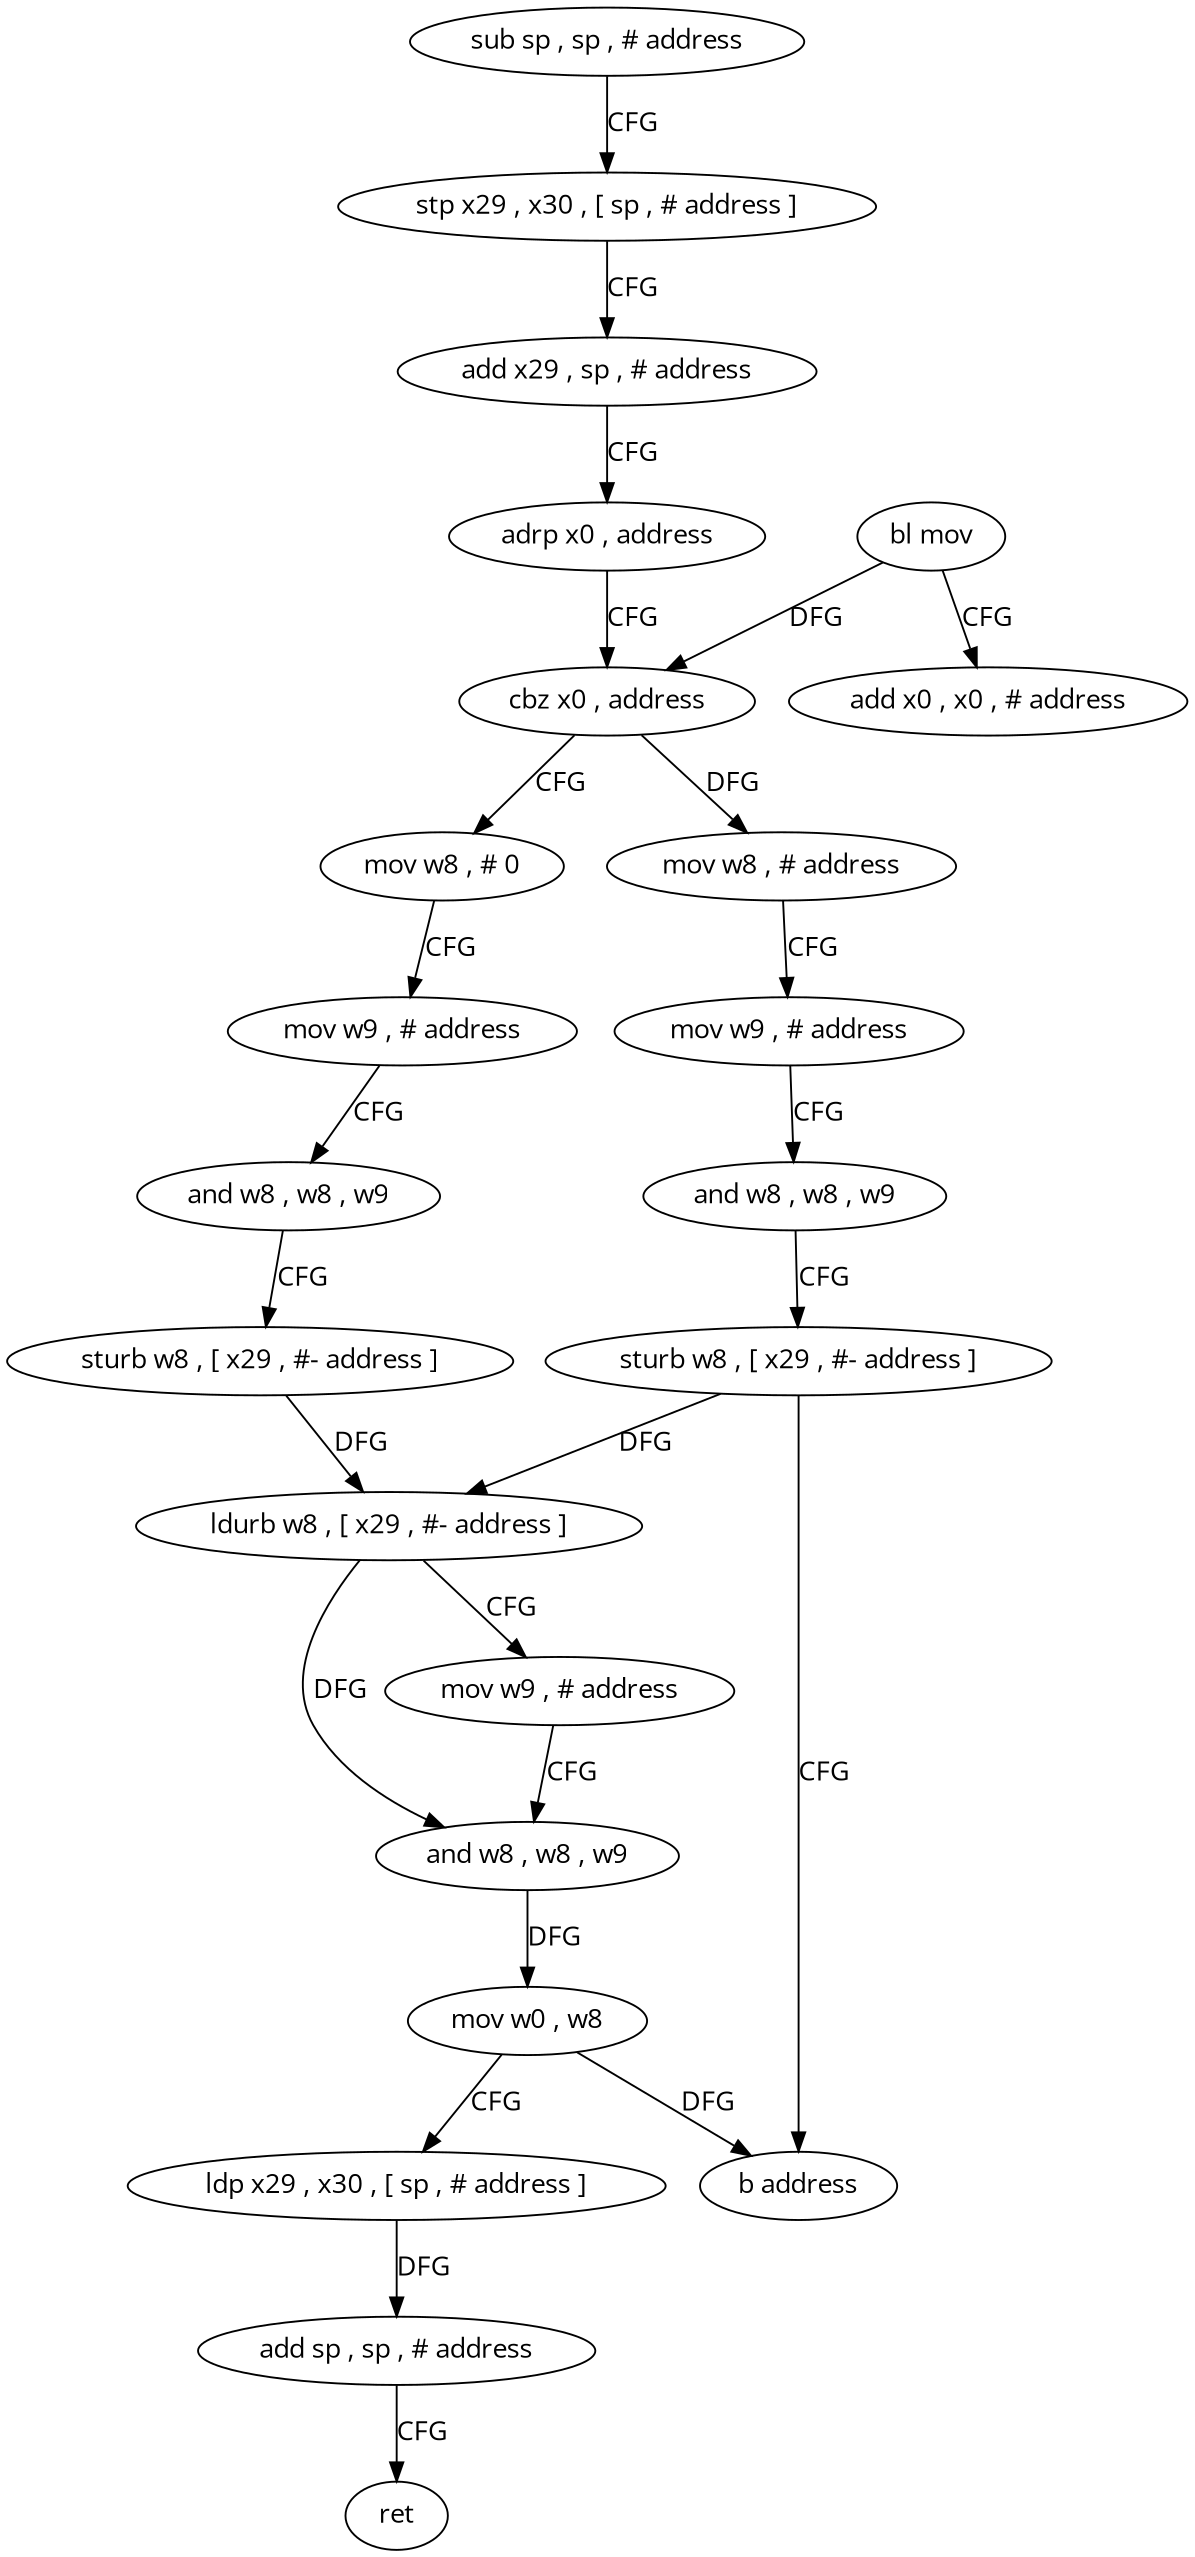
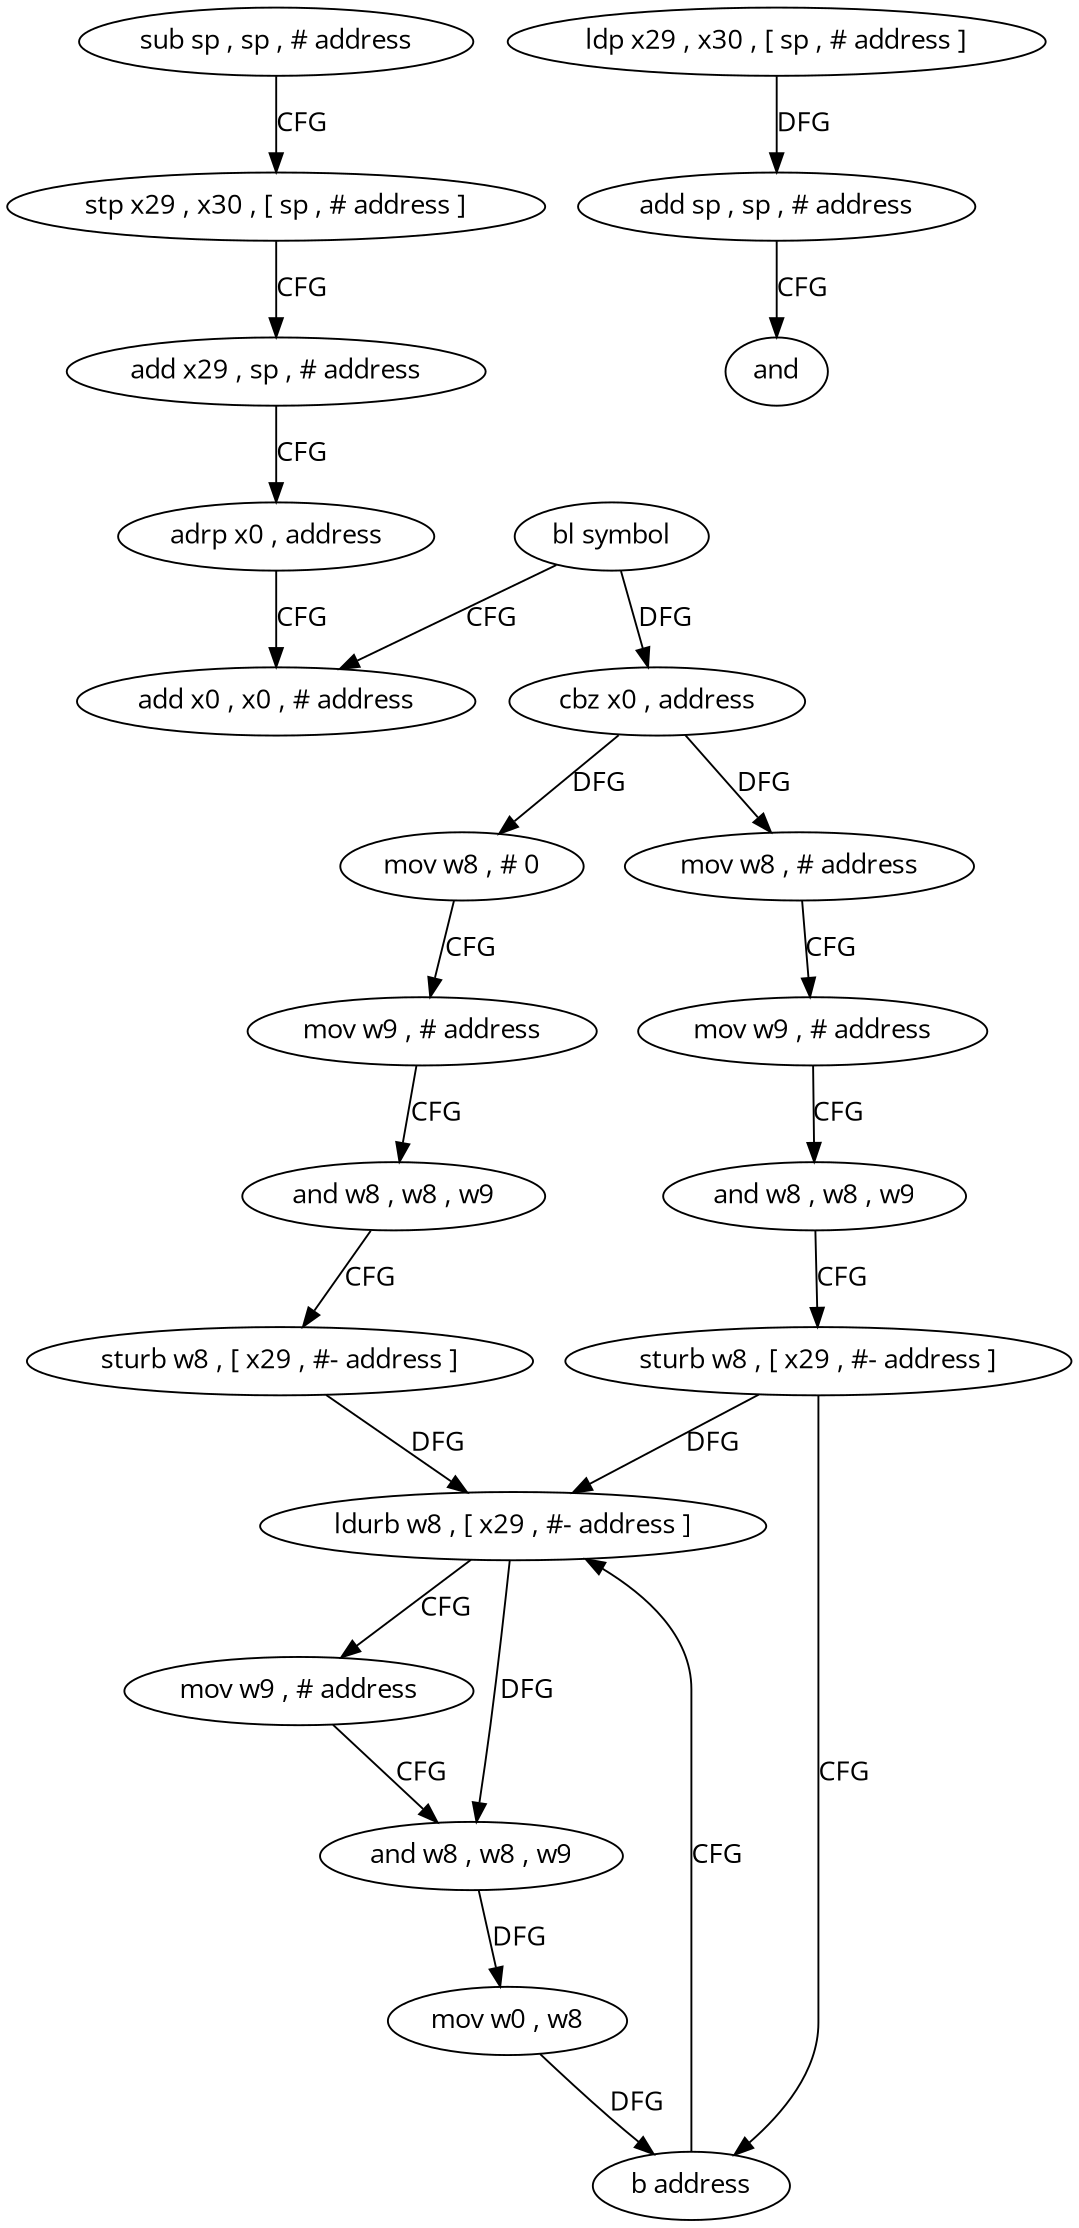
node "bl mov": label "bl mov" -> "bl symbol"
edge "adrp x0 , address" -> "cbz x0 , address": now "adrp x0 , address" -> "add x0 , x0 , # address"
edge "cbz x0 , address" -> "mov w8 , # 0": label "CFG" -> "DFG"
edge "b address" -> "ldurb w8 , [ x29 , #- address ]": added, label "CFG"
edge "mov w0 , w8" -> "ldp x29 , x30 , [ sp , # address ]": removed, label "CFG"
node "ret": label "ret" -> "and"
